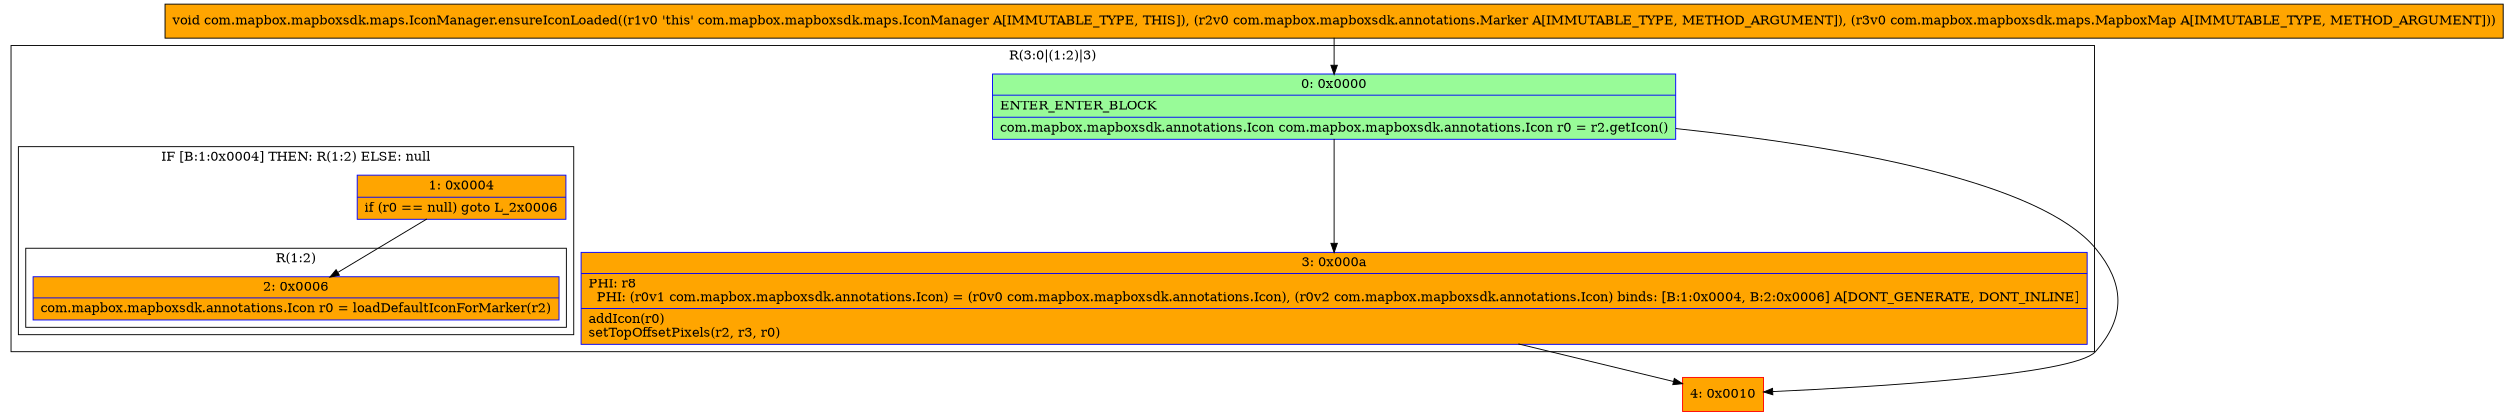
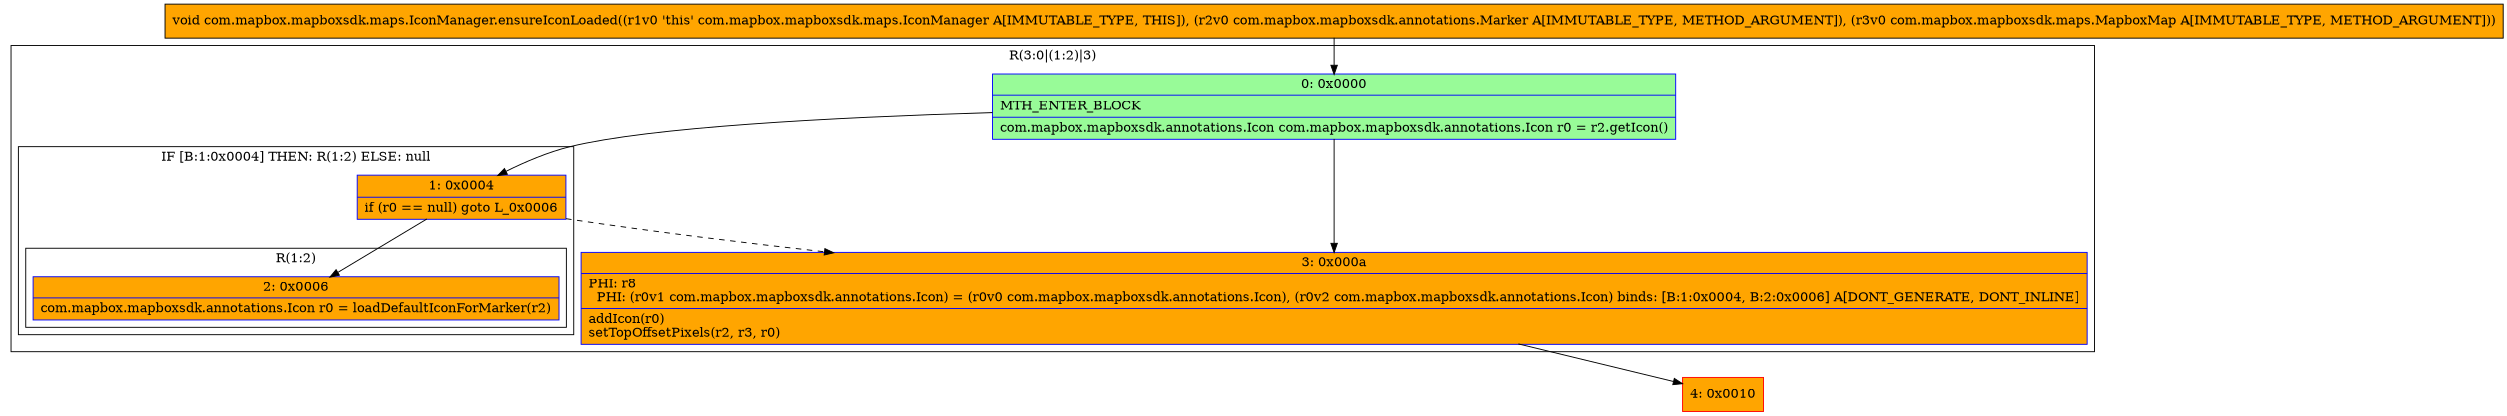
node "0: 0x0000": text "ENTER_ENTER_BLOCK" -> "MTH_ENTER_BLOCK"
node "1: 0x0004": text "if (r0 == null) goto L_2x0006" -> "if (r0 == null) goto L_0x0006"
edge "0: 0x0000" -> "4: 0x0010": now "0: 0x0000" -> "1: 0x0004"
edge "1: 0x0004" -> "3: 0x000a": added
